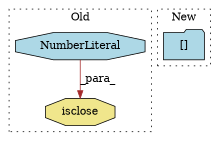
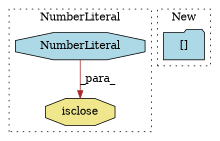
cluster "Old": label "Old" -> "NumberLiteral"
